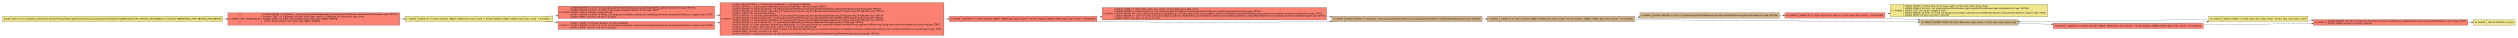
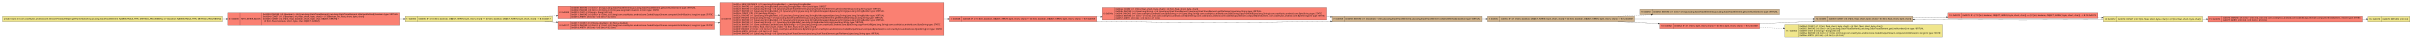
edge "9: 0x005e" -> "10: 0x0062": now "8: 0x005c" -> "10: 0x0062"
edge "13: 0x0070" -> "15: 0x0073": removed
